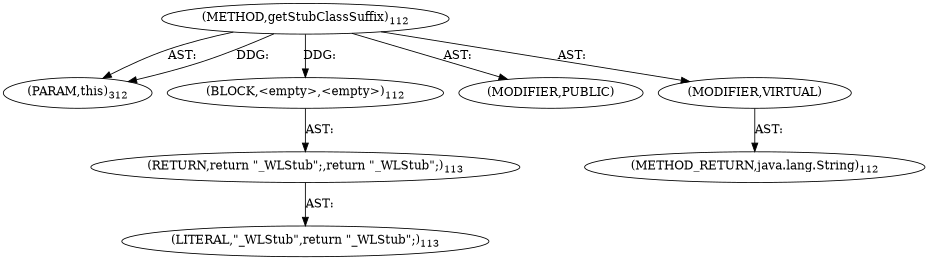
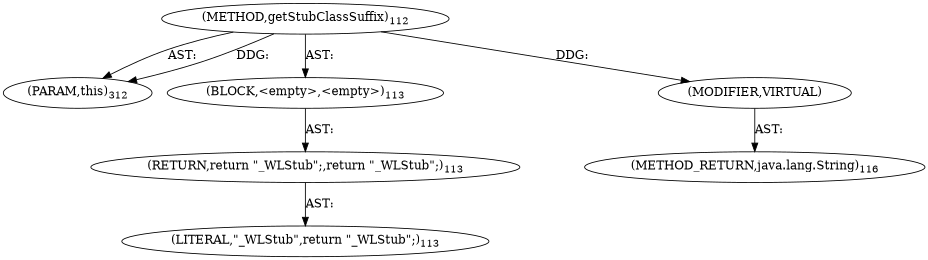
edge "(METHOD,getStubClassSuffix)" -> "(BLOCK,<empty>,<empty>)": label "DDG: " -> "AST: "
edge "(METHOD,getStubClassSuffix)" -> "(MODIFIER,VIRTUAL)": label "AST: " -> "DDG: "
node "(BLOCK,<empty>,<empty>)": text "112" -> "113"
node "(MODIFIER,PUBLIC)": removed
node "(METHOD_RETURN,java.lang.String)": text "112" -> "116"
